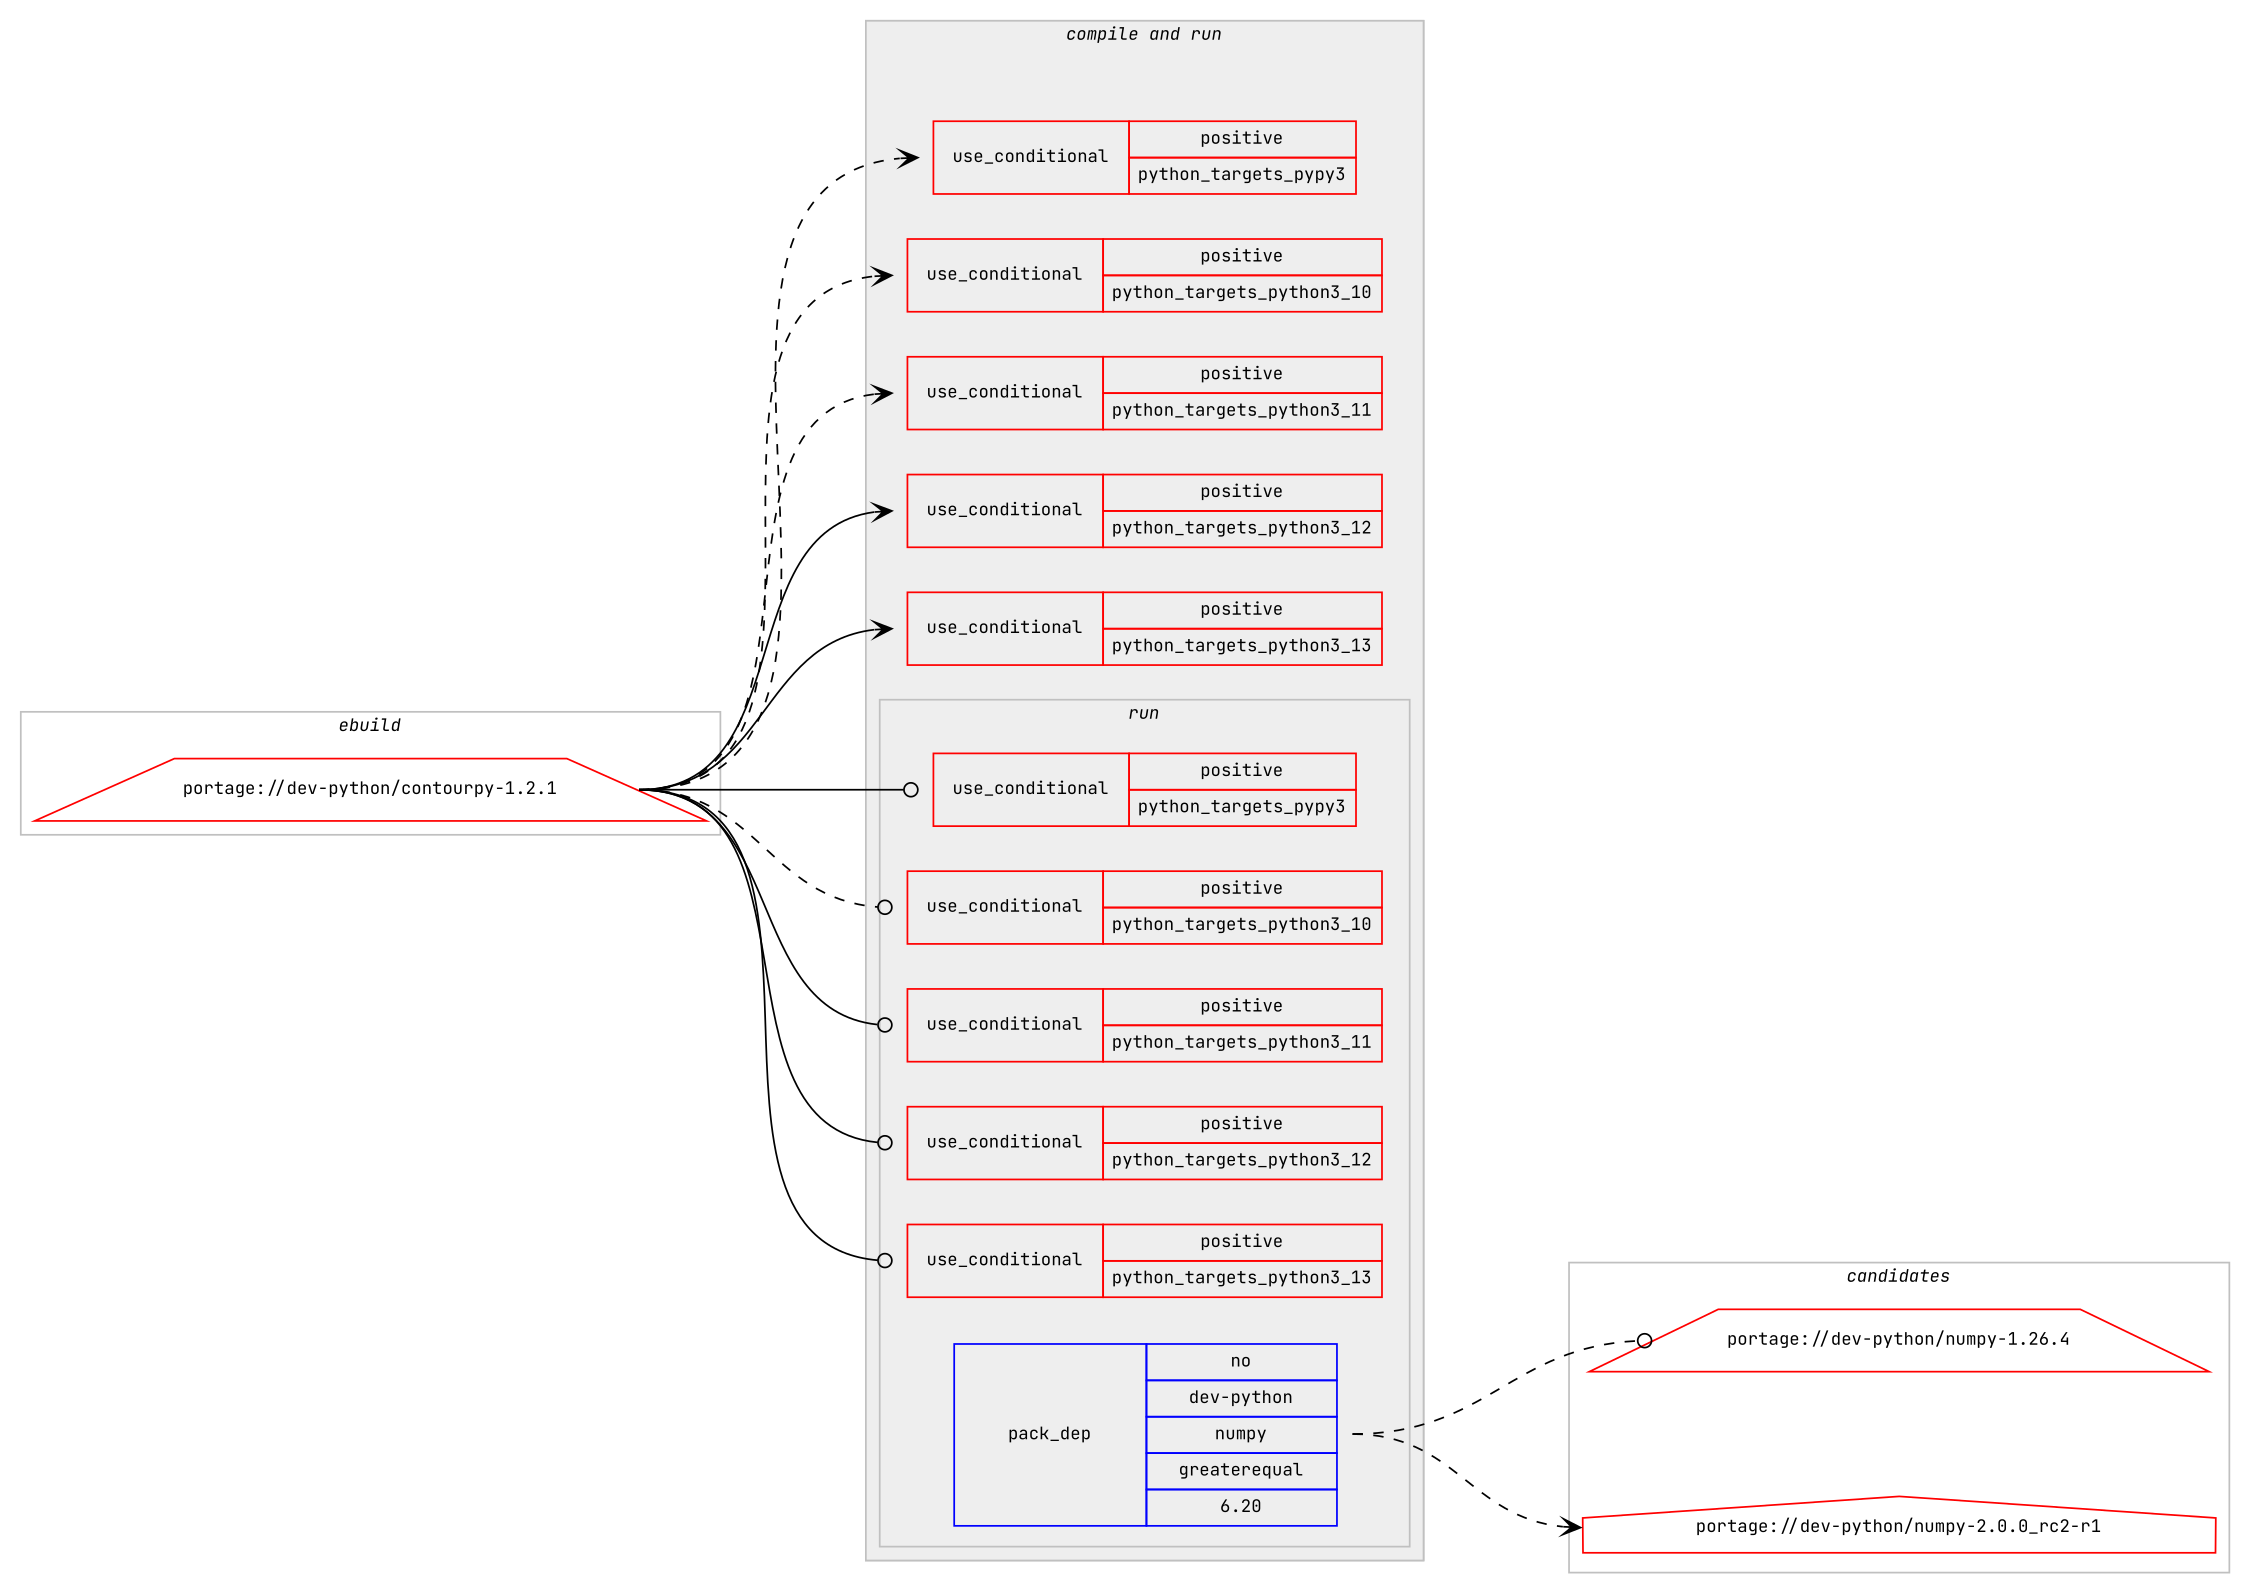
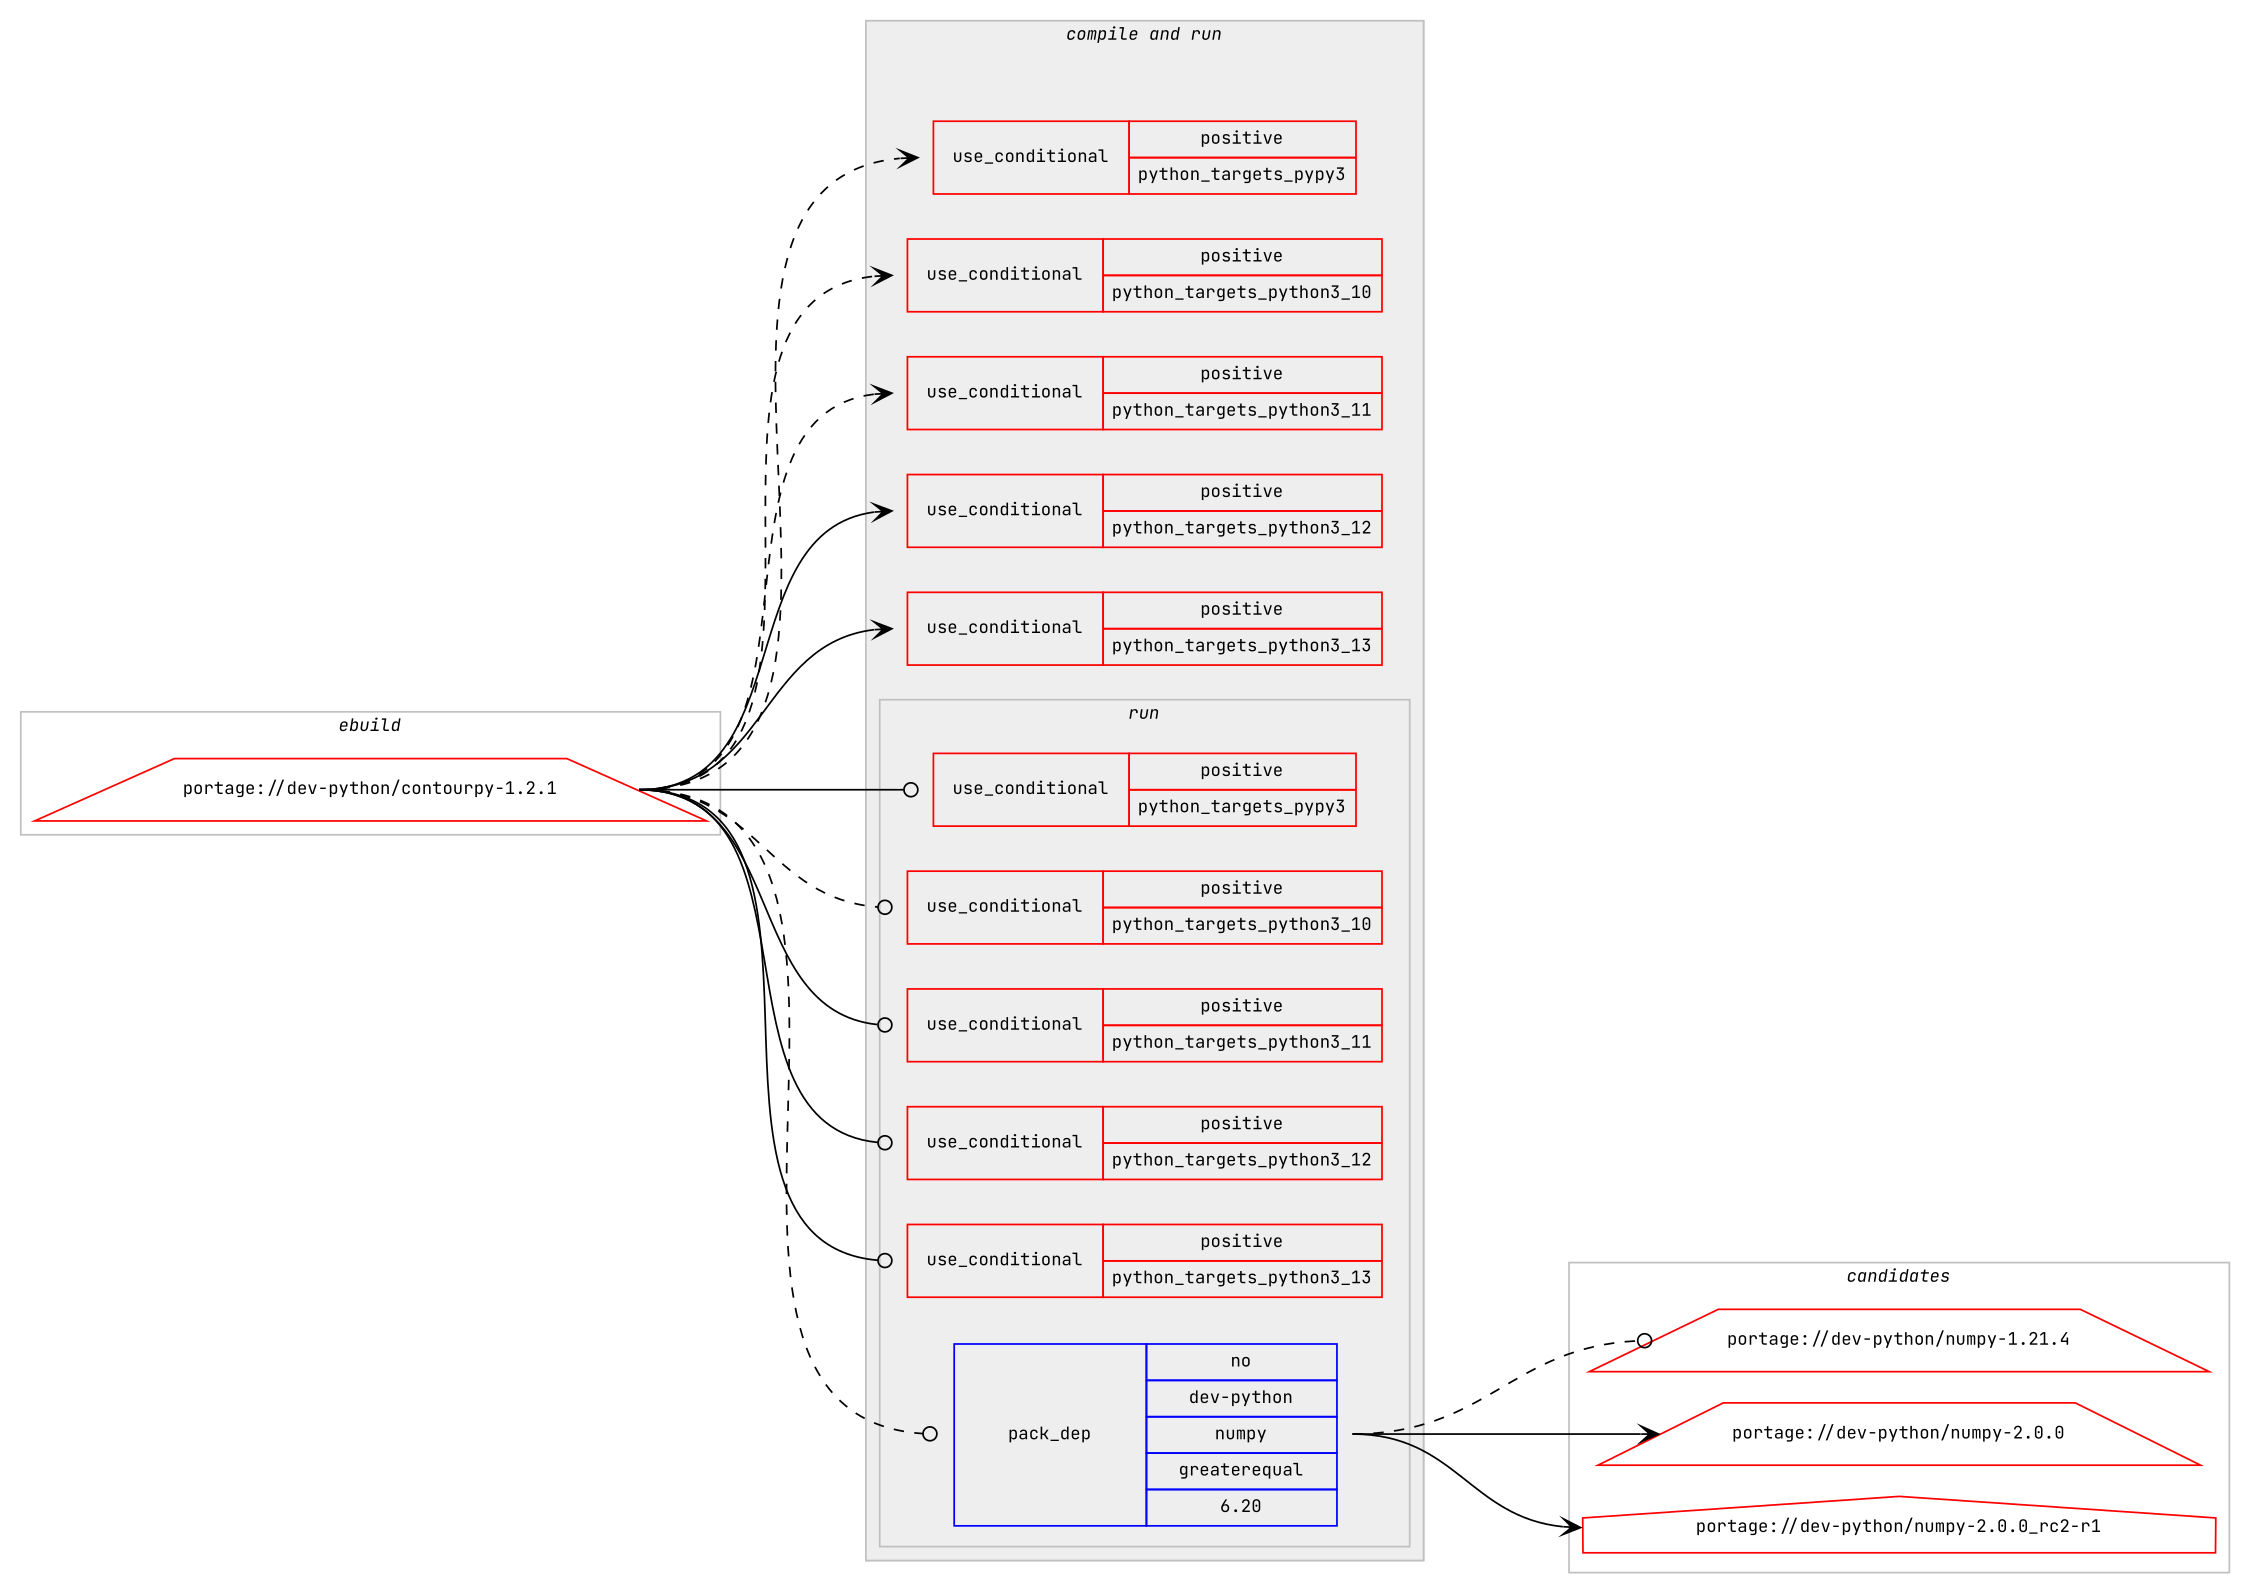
edge "portage://dev-python/contourpy-1.2.1" -> "pack_dep": added
node "portage://dev-python/numpy-1.26.4": label "portage://dev-python/numpy-1.26.4" -> "portage://dev-python/numpy-1.21.4"
node "portage://dev-python/numpy-2.0.0": added
edge "pack_dep" -> "portage://dev-python/numpy-2.0.0_rc2-r1": style dashed -> solid
